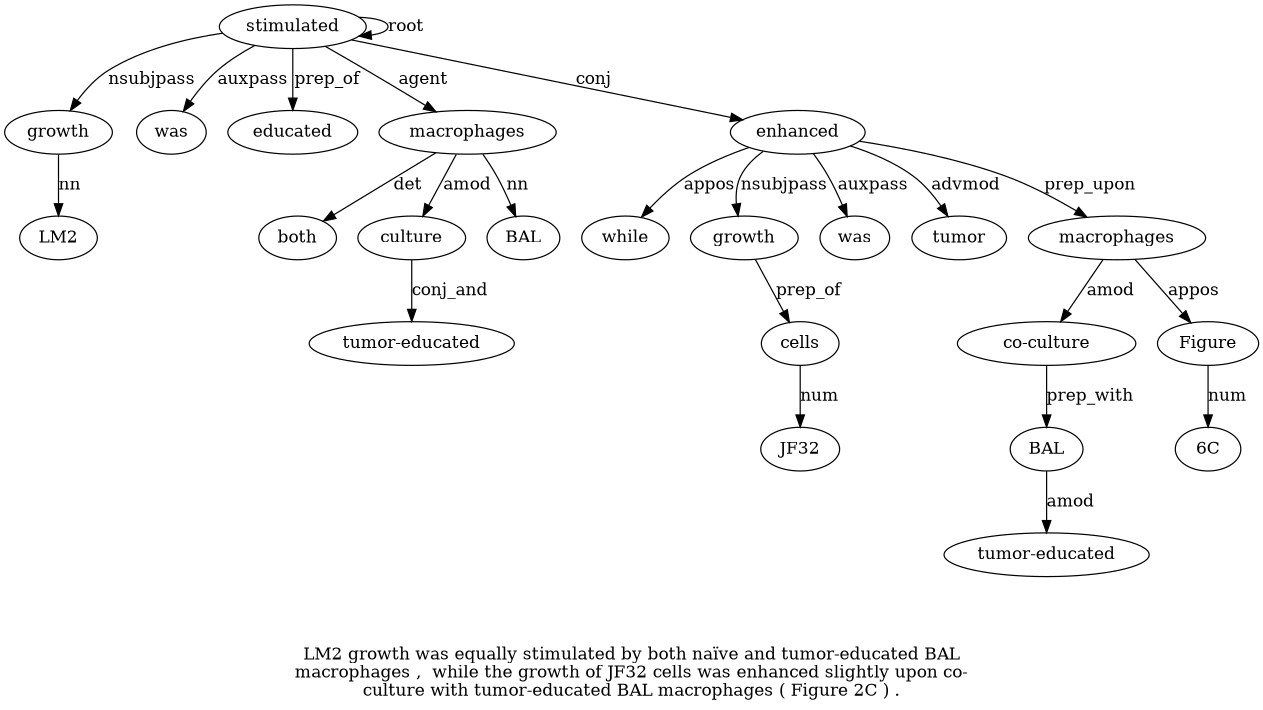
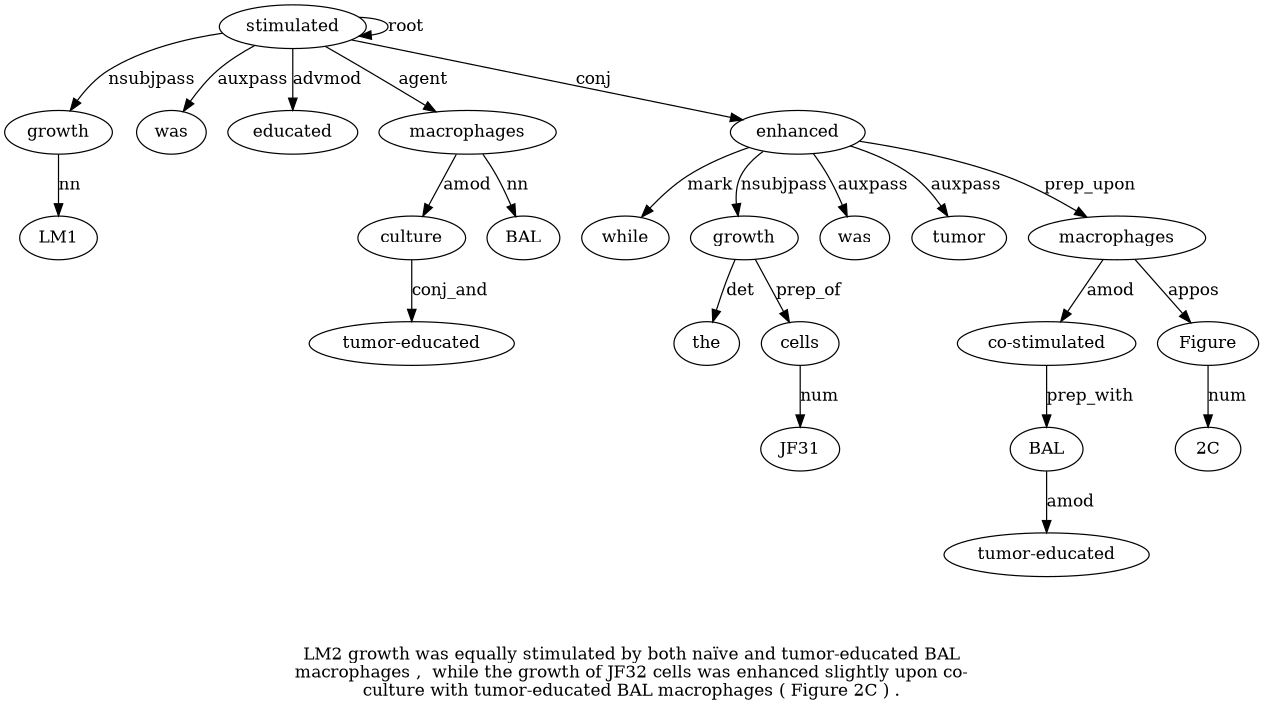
edge "stimulated" -> "educated": label "prep_of" -> "advmod"
edge "enhanced" -> "while": label "appos" -> "mark"
edge "enhanced" -> "tumor": label "advmod" -> "auxpass"
node "LM2": label "LM2" -> "LM1"
node "both": removed
node "the": added
node "co-culture": label "co-culture" -> "co-stimulated"
node "JF32": label "JF32" -> "JF31"
node "6C": label "6C" -> "2C"
